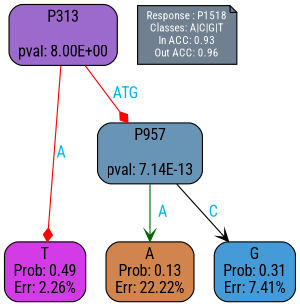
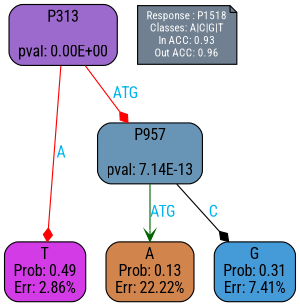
node "P313 pval: 8.00E+00": label "P313 pval: 8.00E+00" -> "P313 pval: 0.00E+00"
edge "P957 pval: 7.14E-13" -> "G Prob: 0.31 Err: 7.41%": arrowhead vee -> diamond
edge "P957 pval: 7.14E-13" -> "A Prob: 0.13 Err: 22.22%": label "A" -> "ATG"
node "T Prob: 0.49 Err: 2.26%": label "T Prob: 0.49 Err: 2.26%" -> "T Prob: 0.49 Err: 2.86%"
